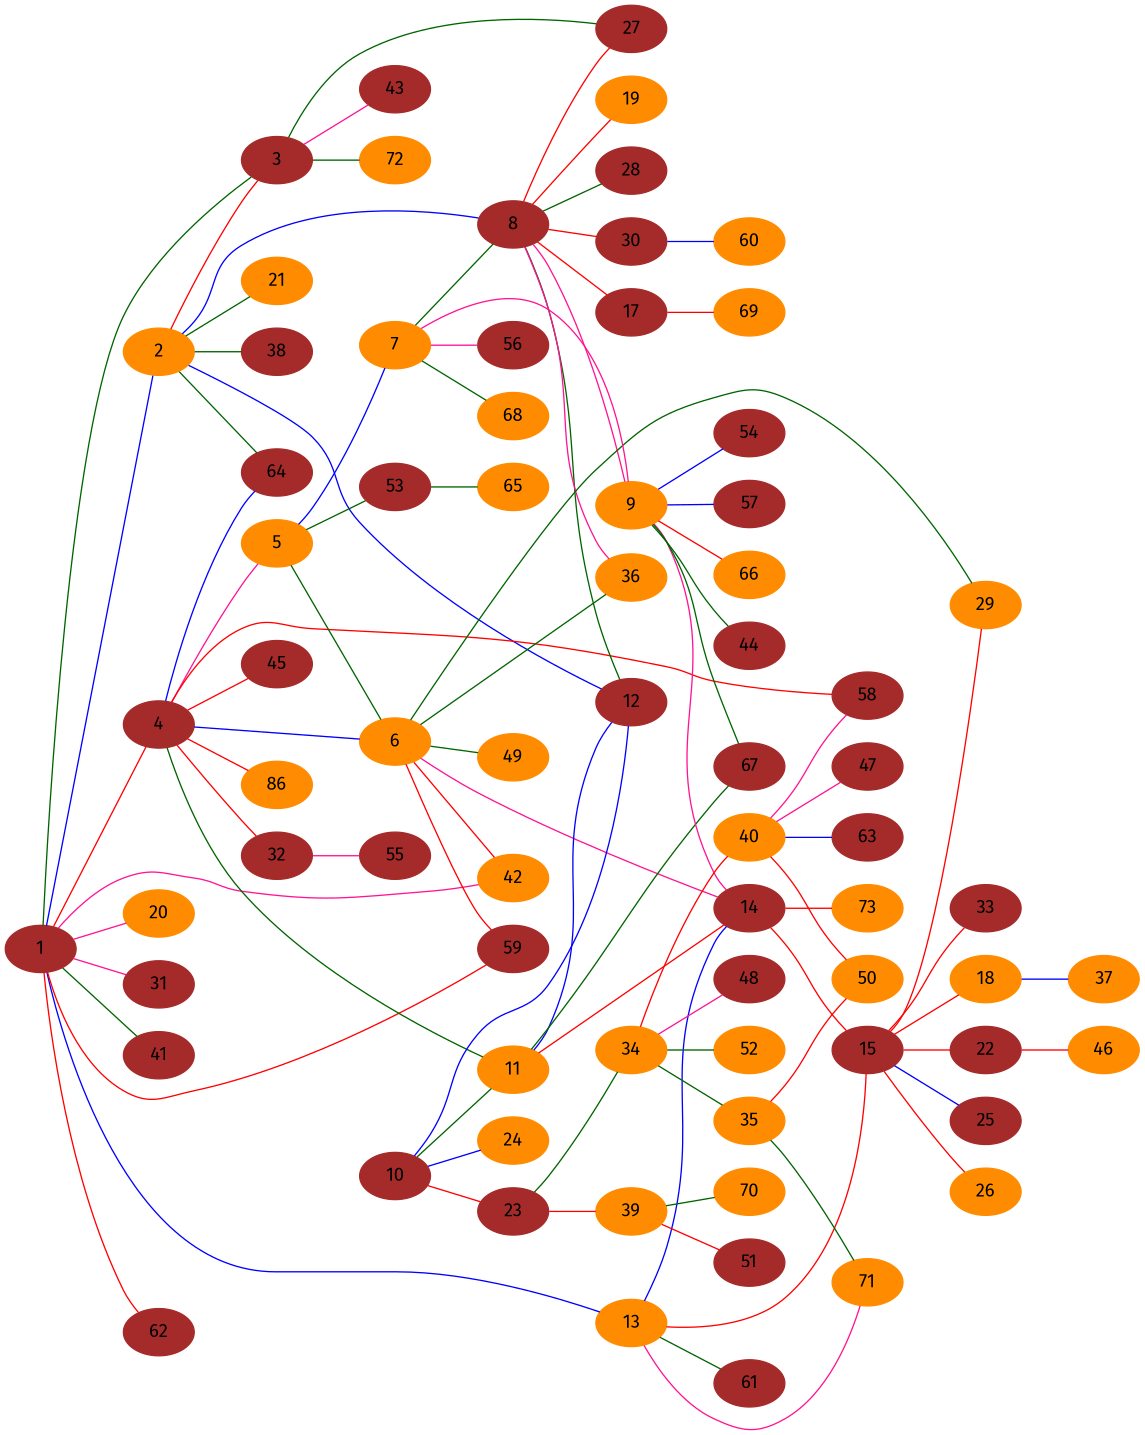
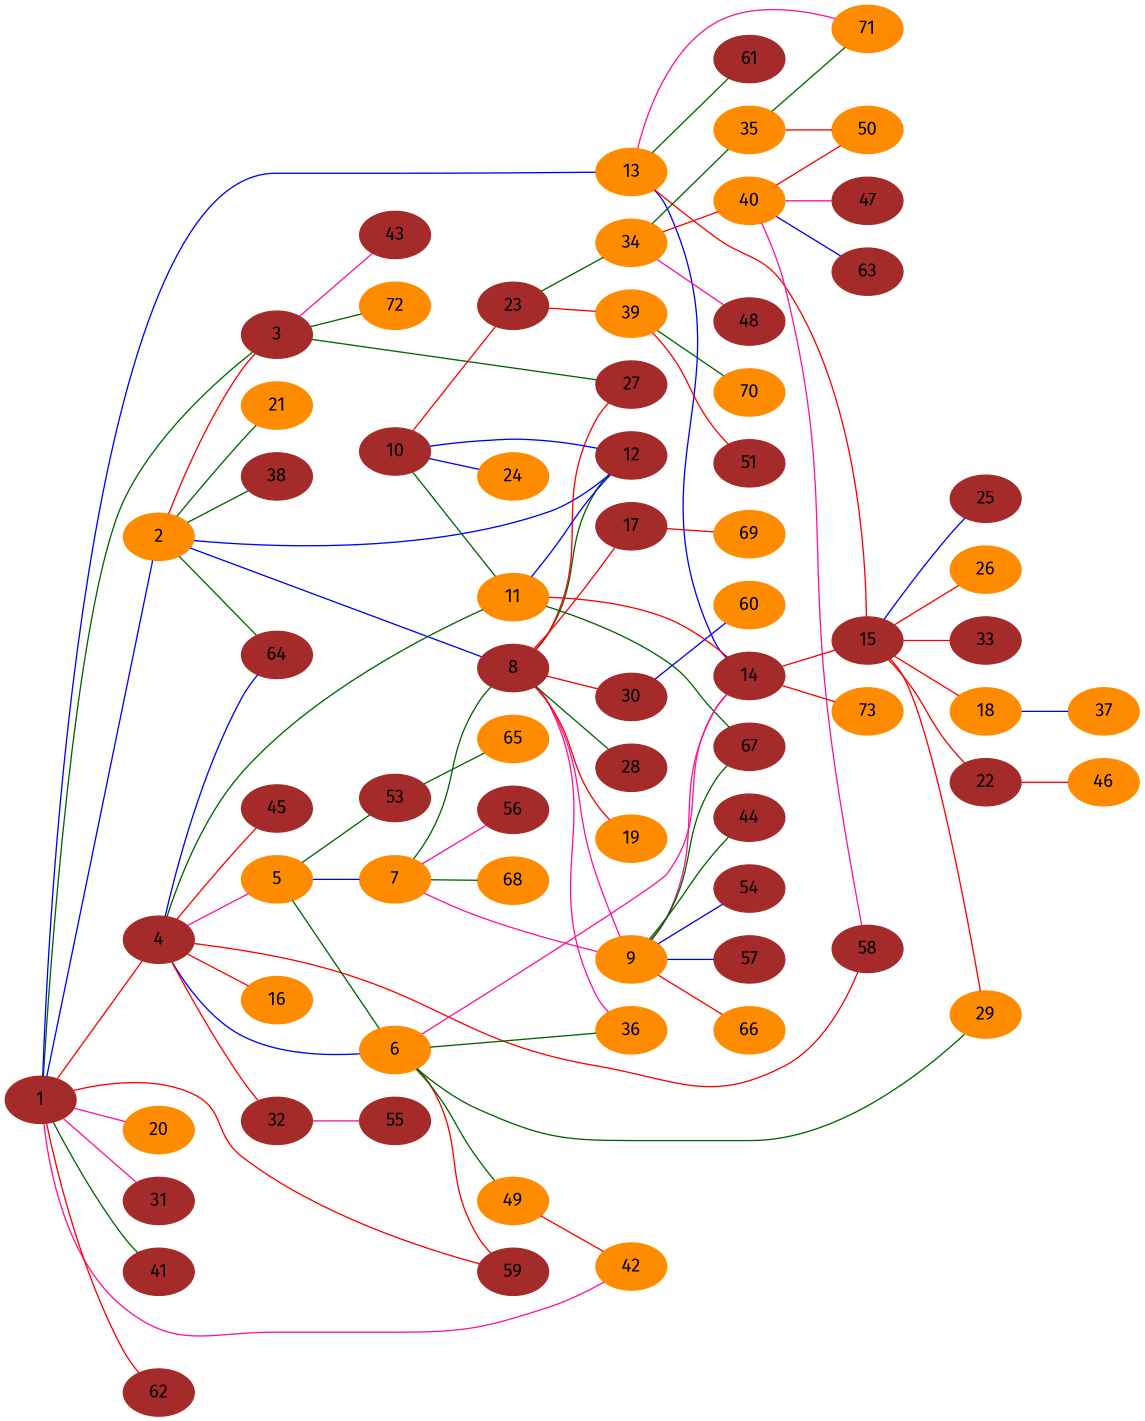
node "86": label "86" -> "16"
edge "6" -- "42": now "49" -- "42"
node "52": removed
